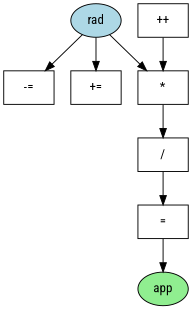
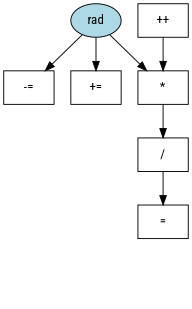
node "app": removed
